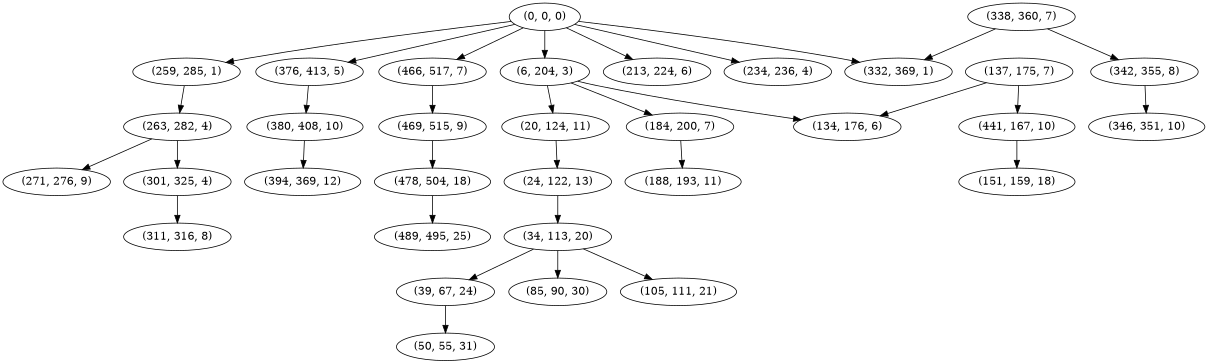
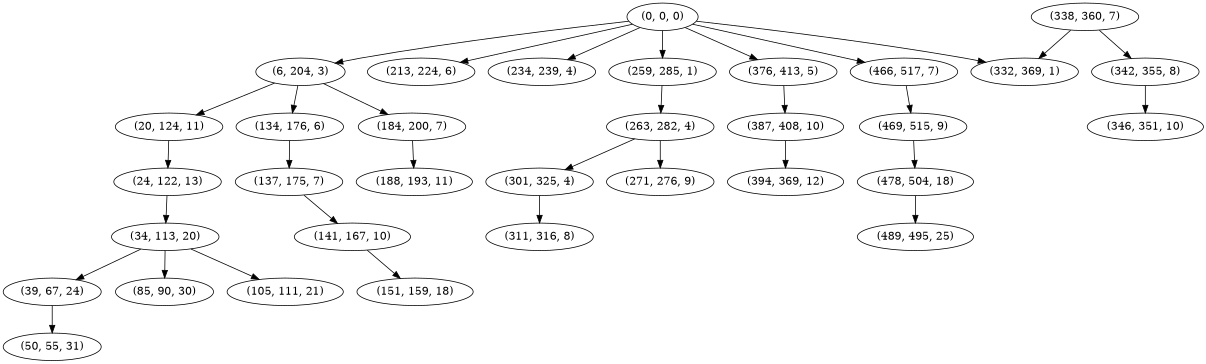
node "(234, 236, 4)": label "(234, 236, 4)" -> "(234, 239, 4)"
edge "(137, 175, 7)" -> "(134, 176, 6)": reversed
node "(380, 408, 10)": label "(380, 408, 10)" -> "(387, 408, 10)"
node "(441, 167, 10)": label "(441, 167, 10)" -> "(141, 167, 10)"
